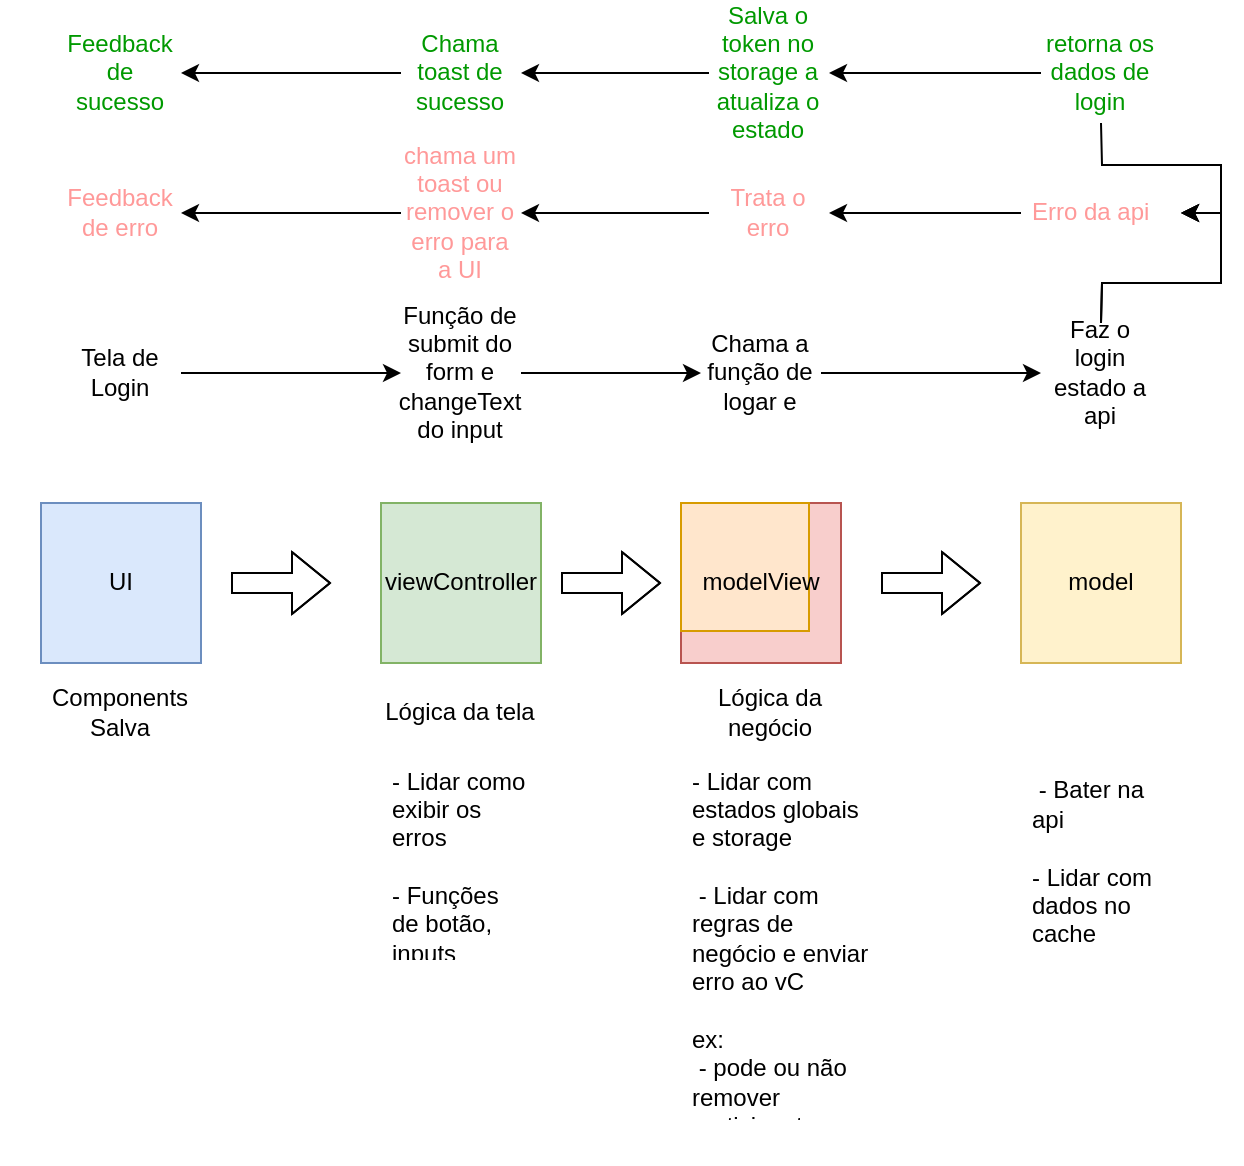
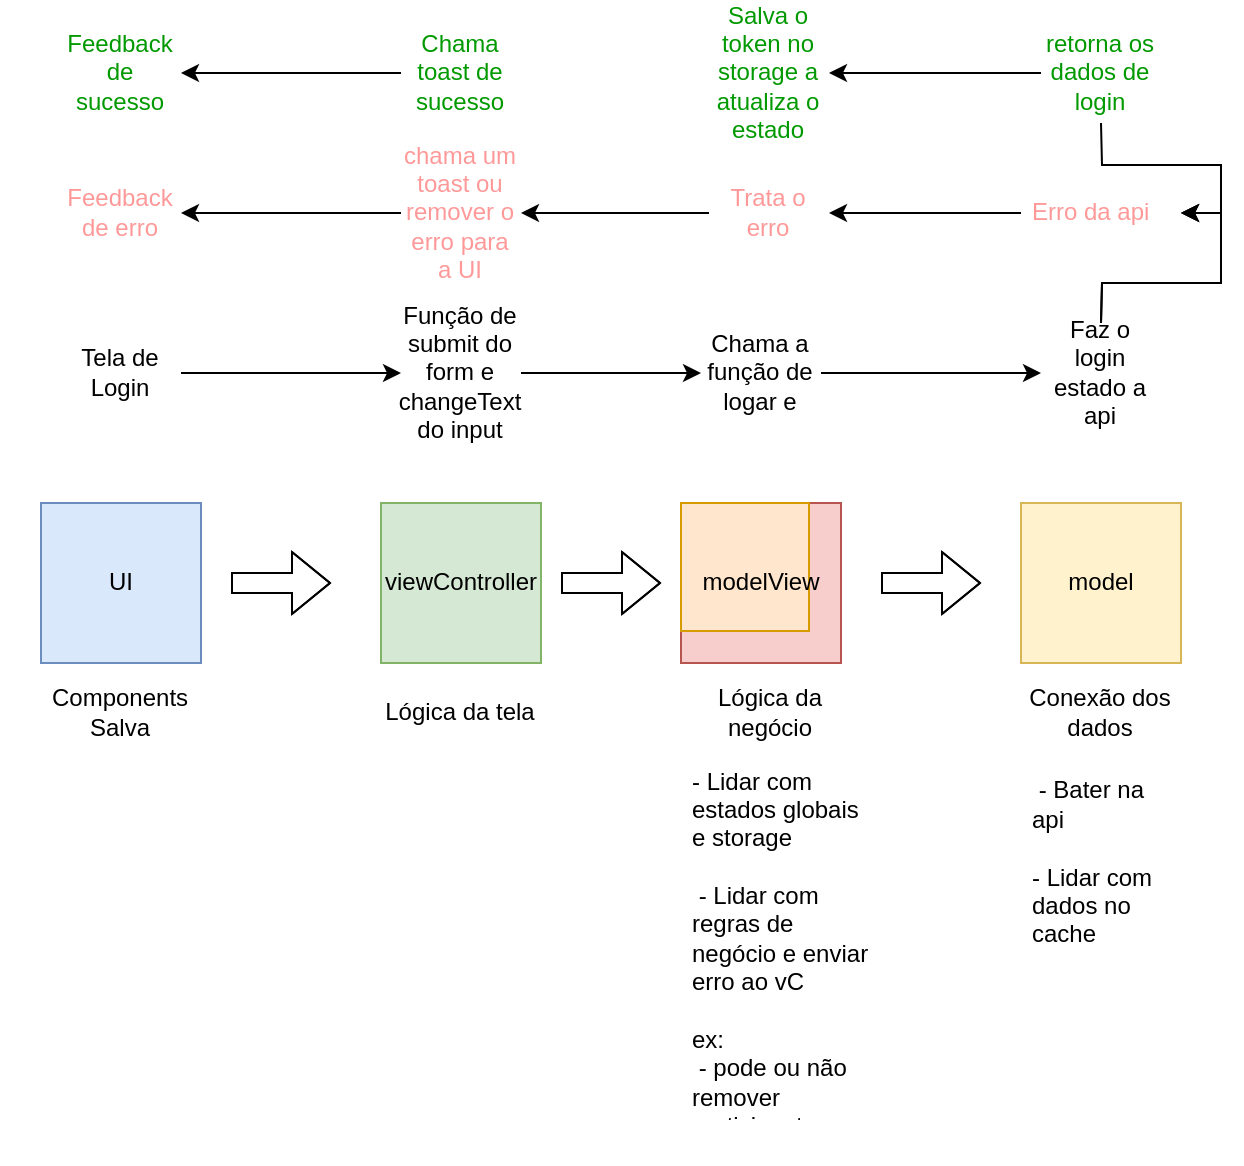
edge "Salva o token no storage a atualiza o estado" -> "Chama toast de sucesso": removed
node "Conexão dos dados": added
node "- Lidar como exibir os erros - Funções de botão, inputs": removed
